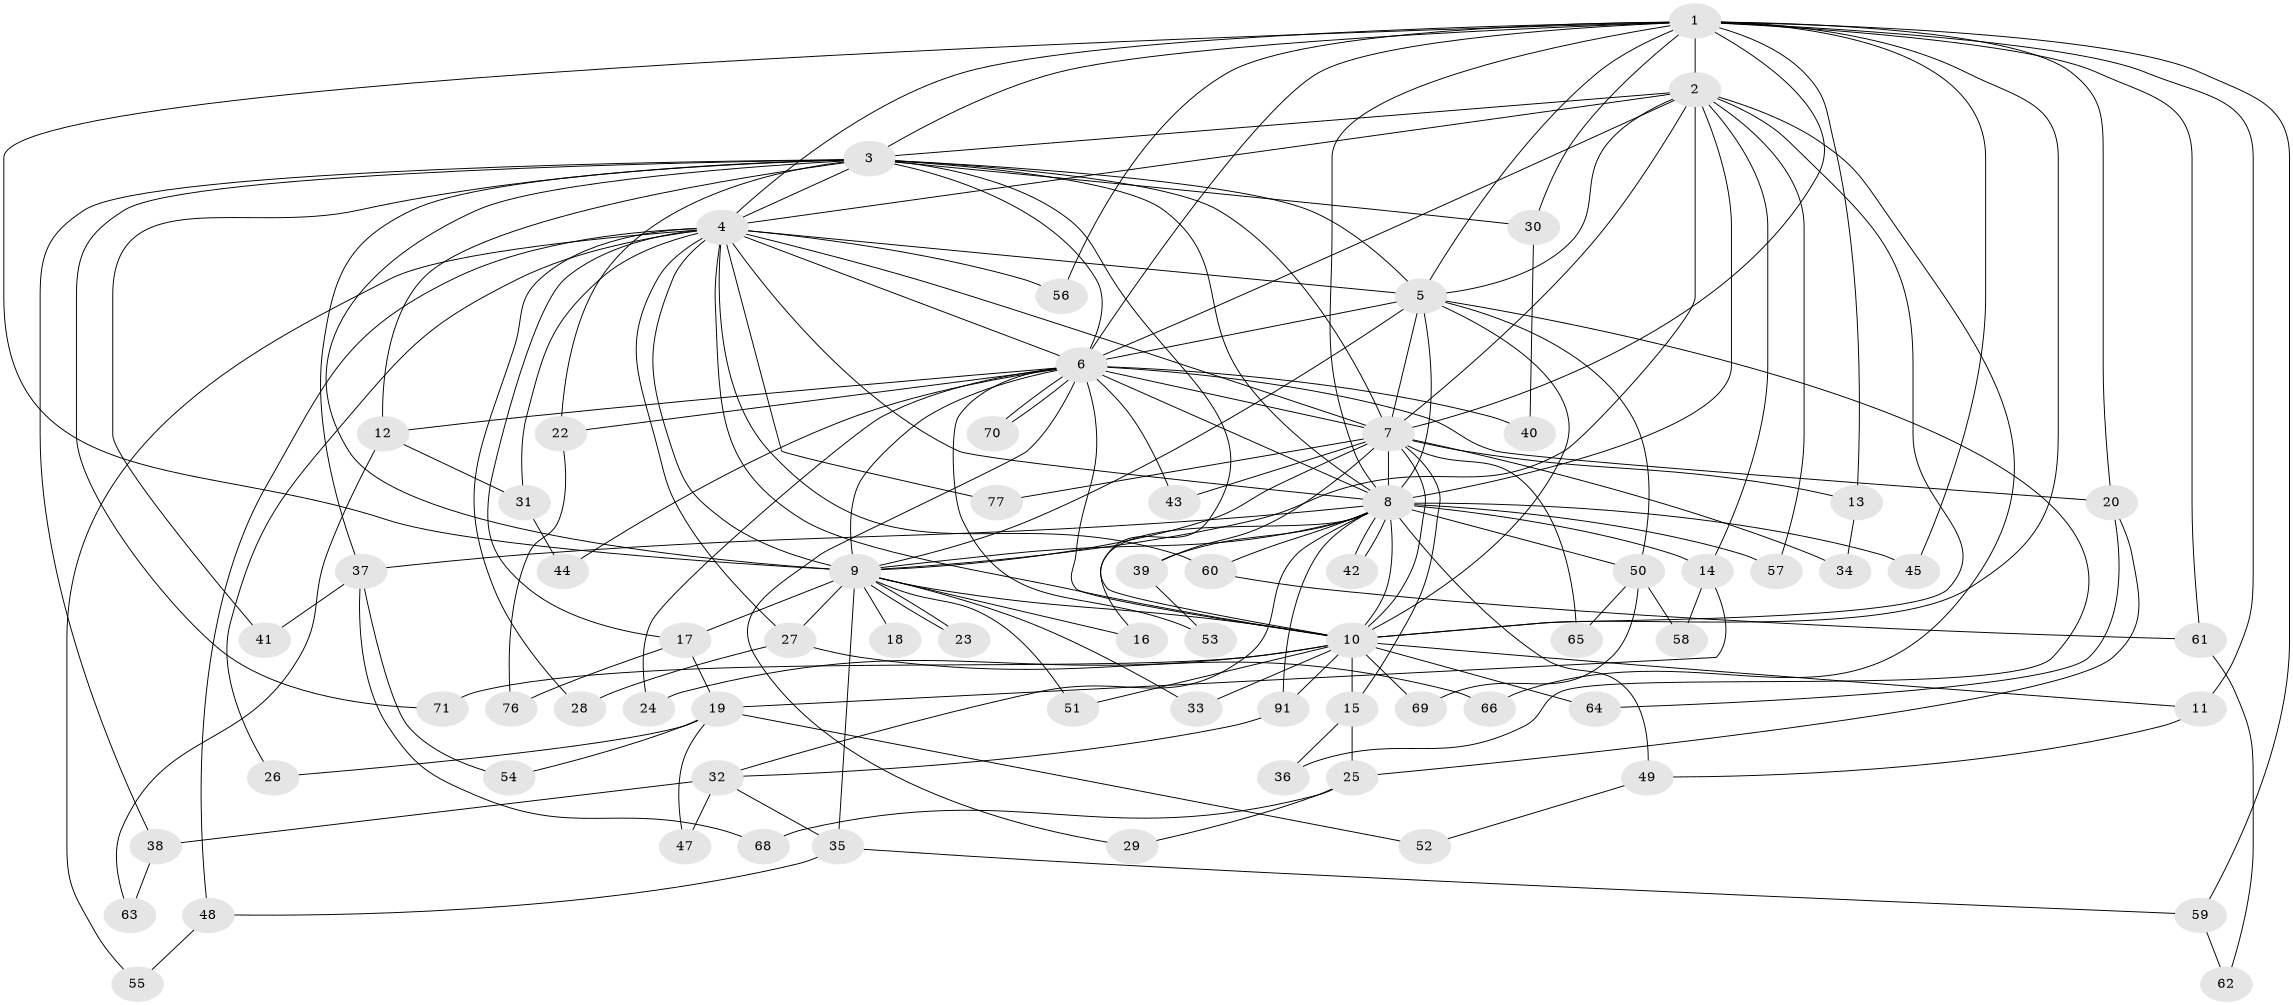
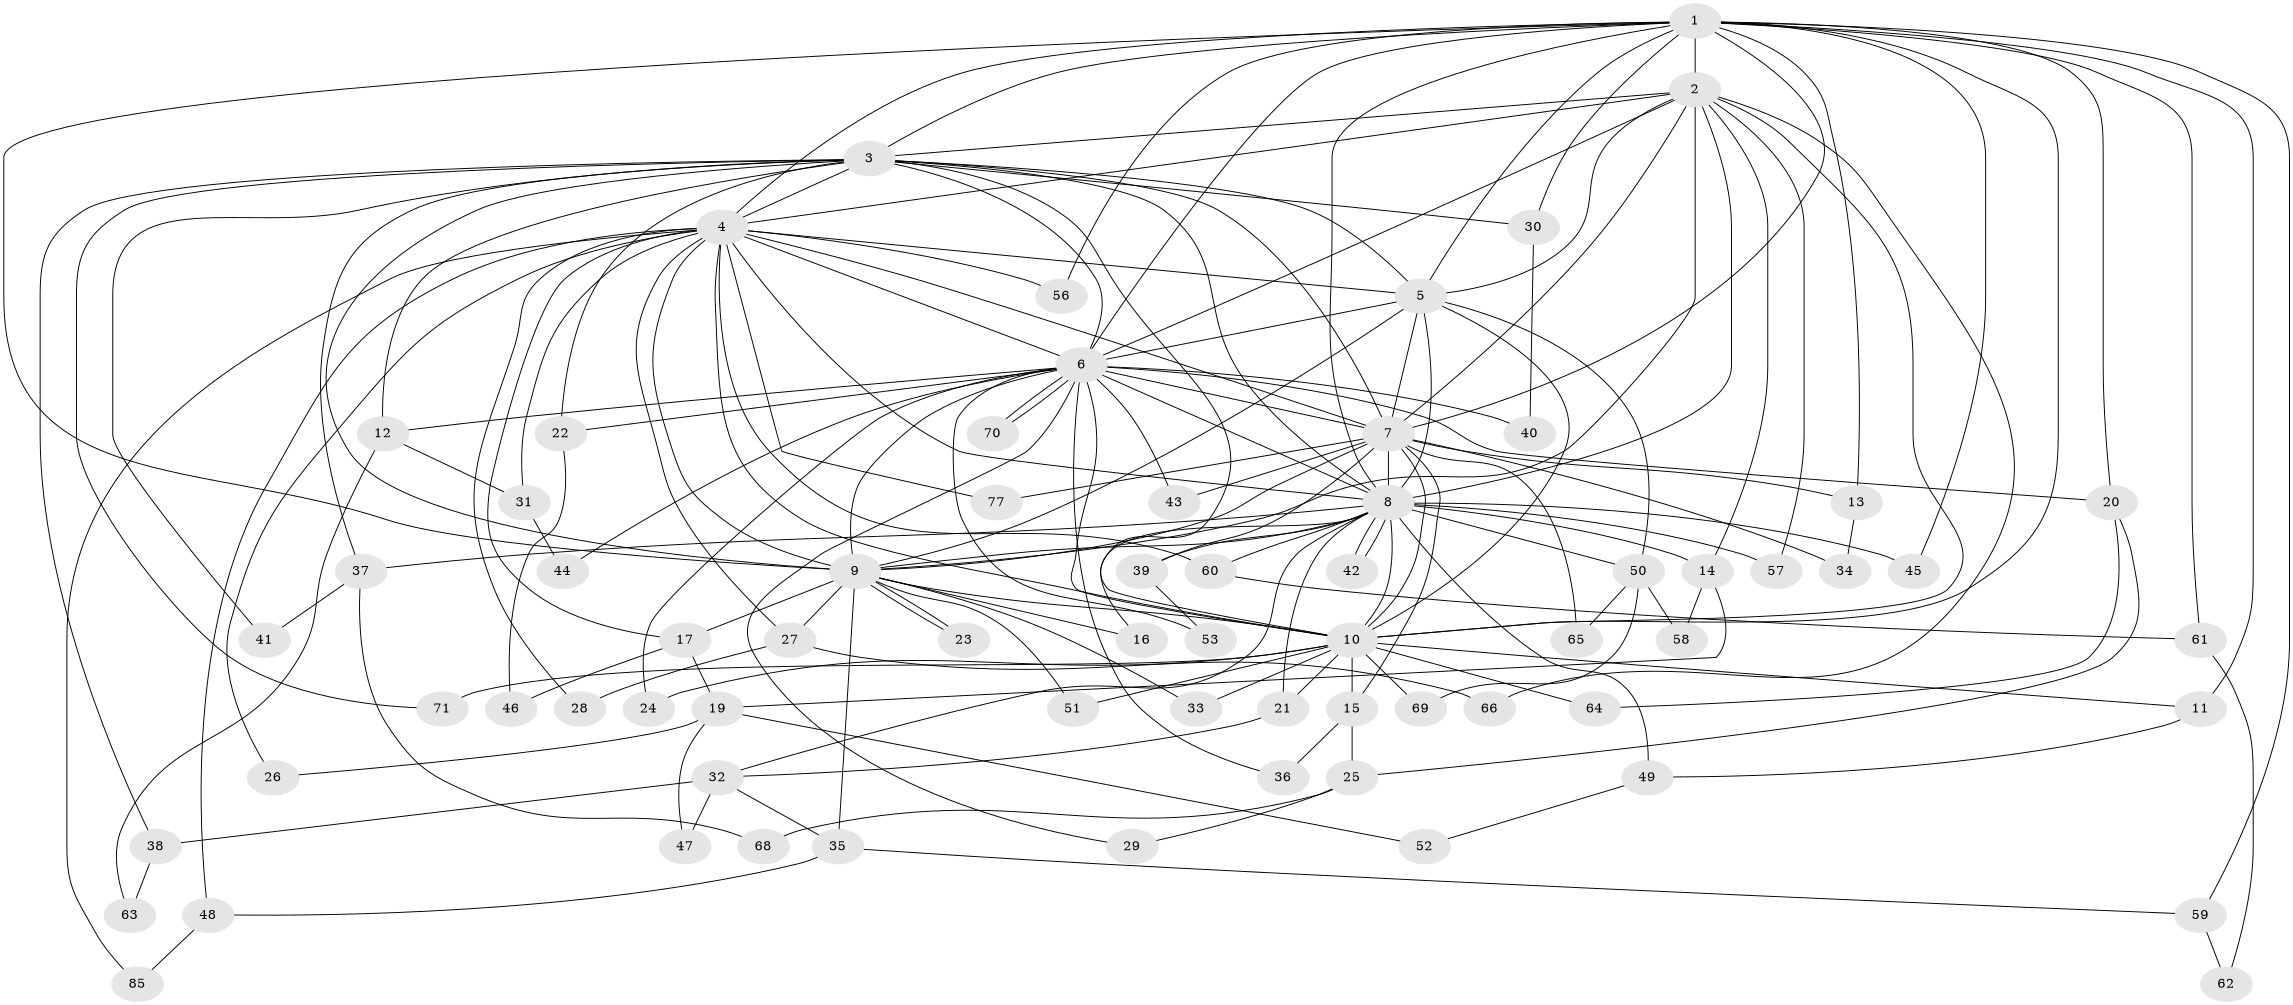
edge "5" -- "36": now "6" -- "36"
node "18": removed
node "76": label "76" -> "46"
node "91": label "91" -> "21"
node "54": removed
node "55": label "55" -> "85"
